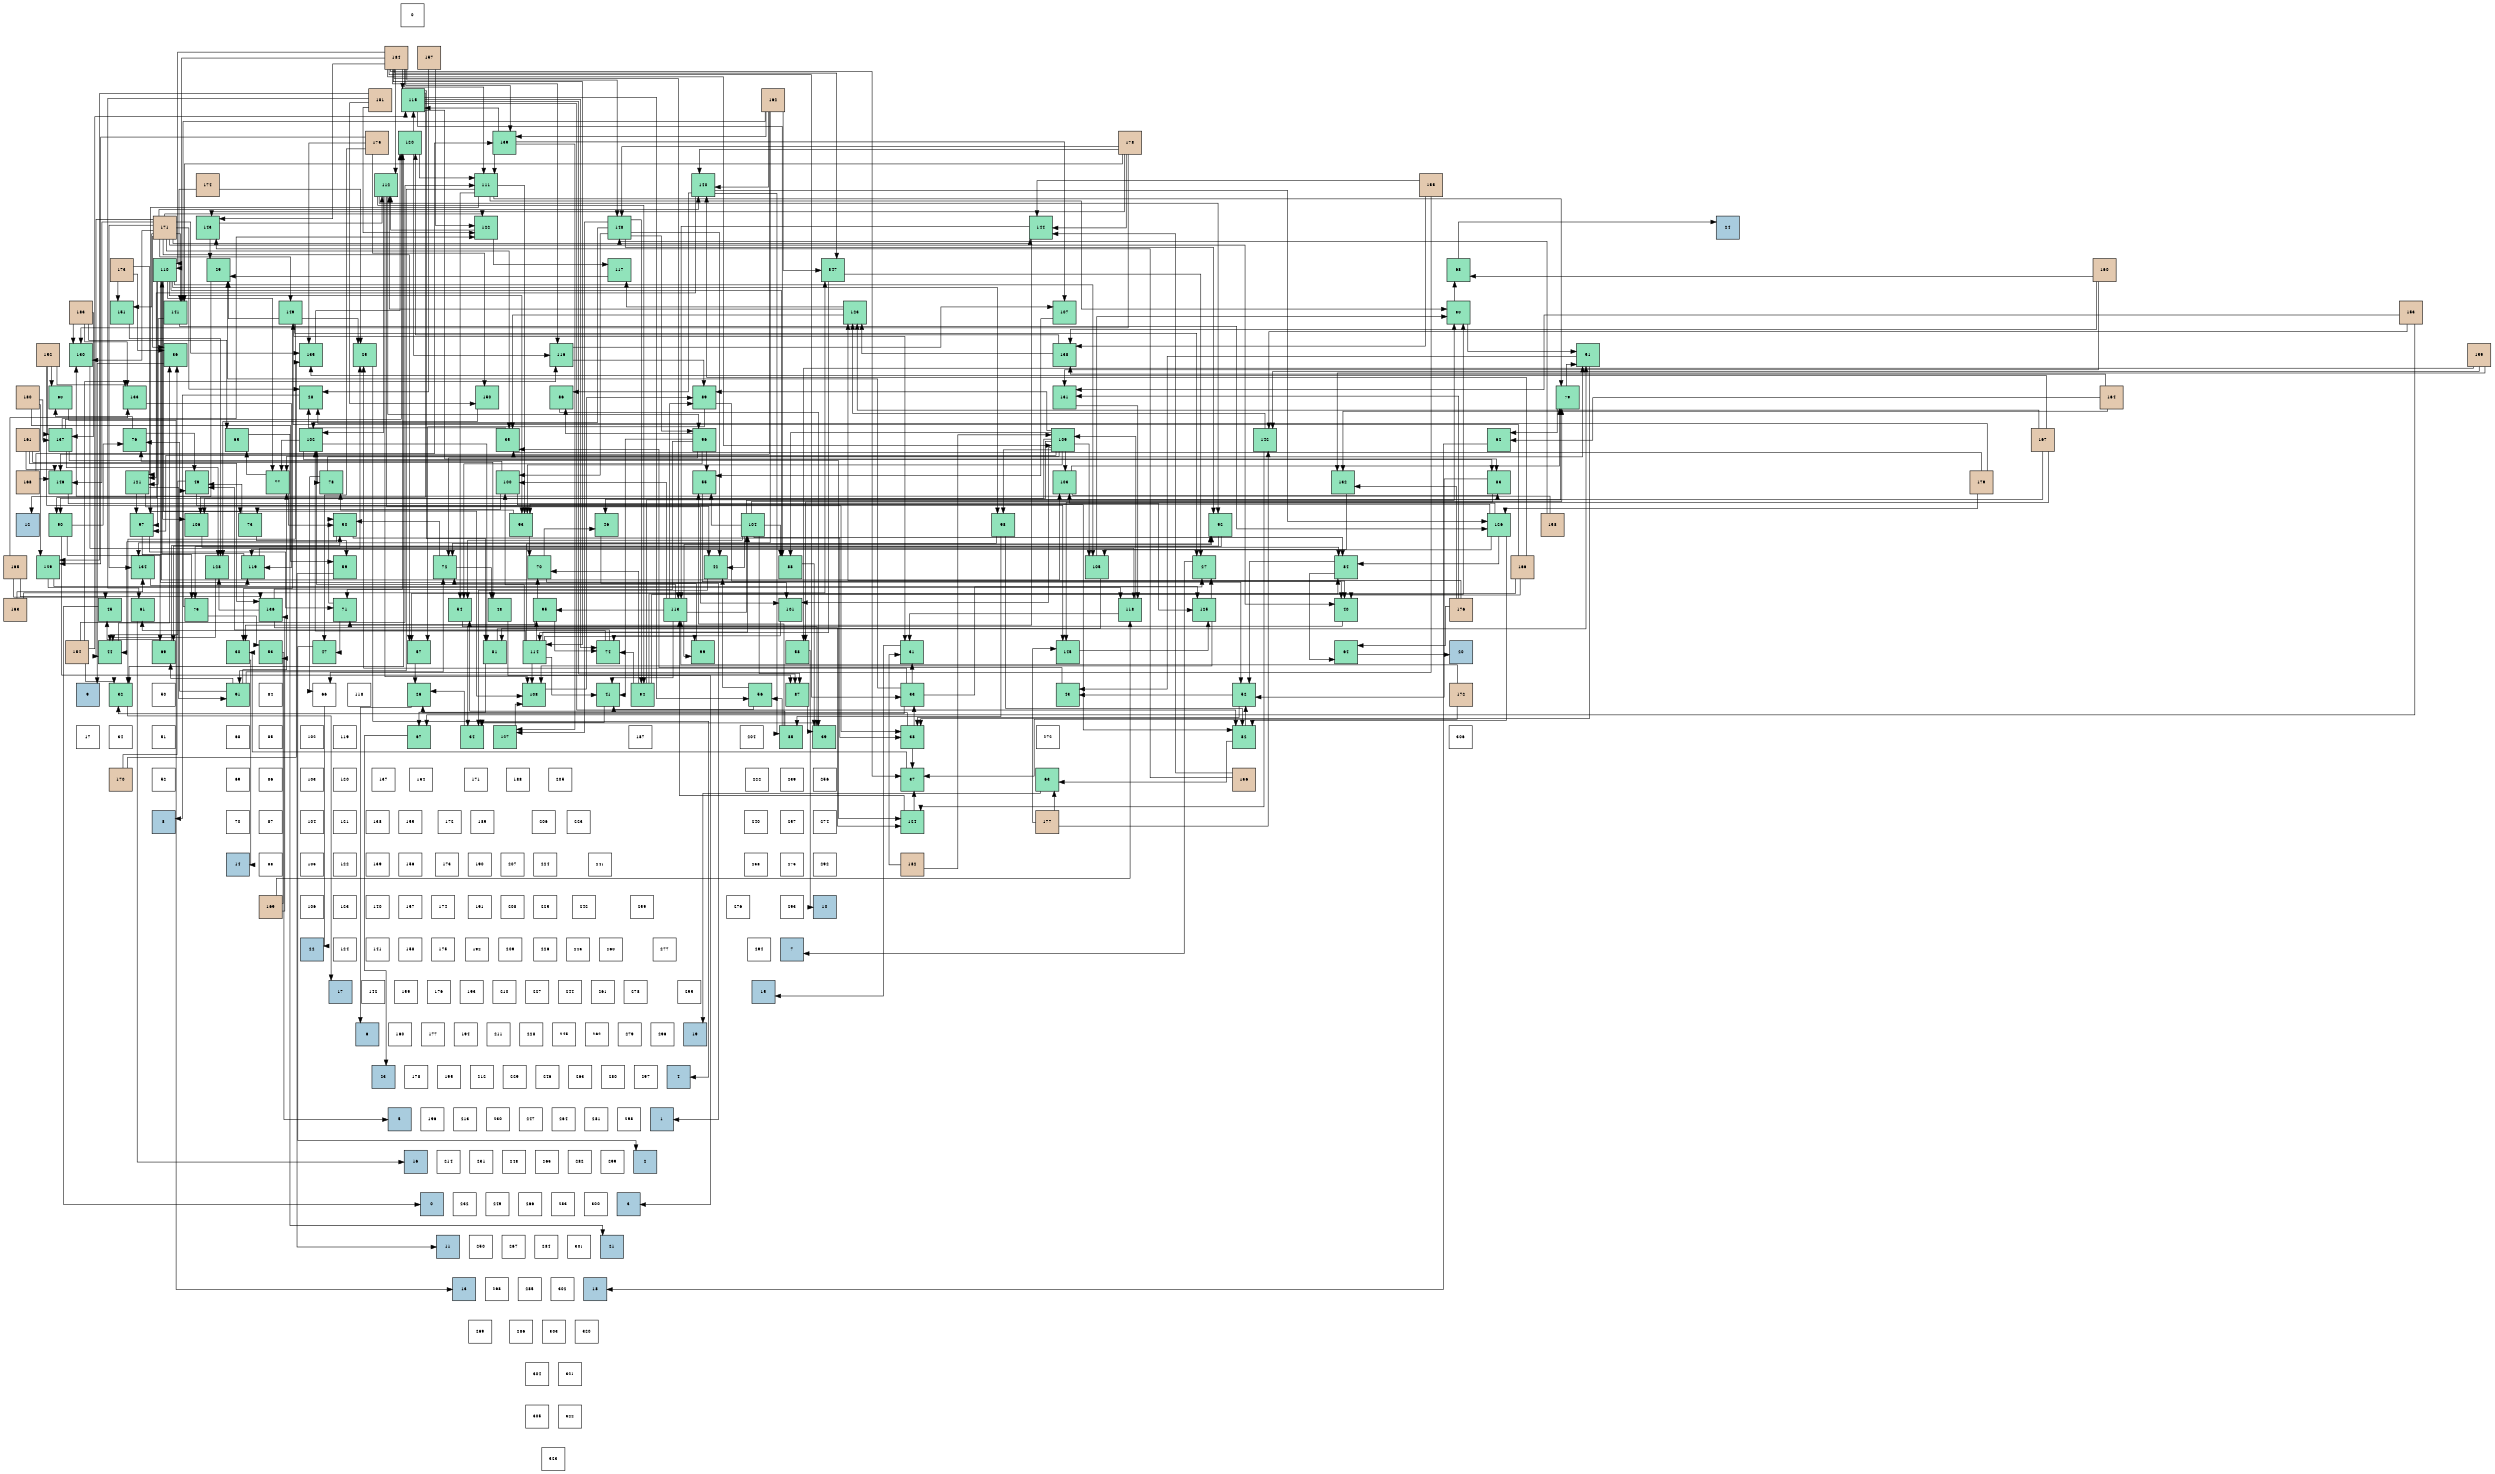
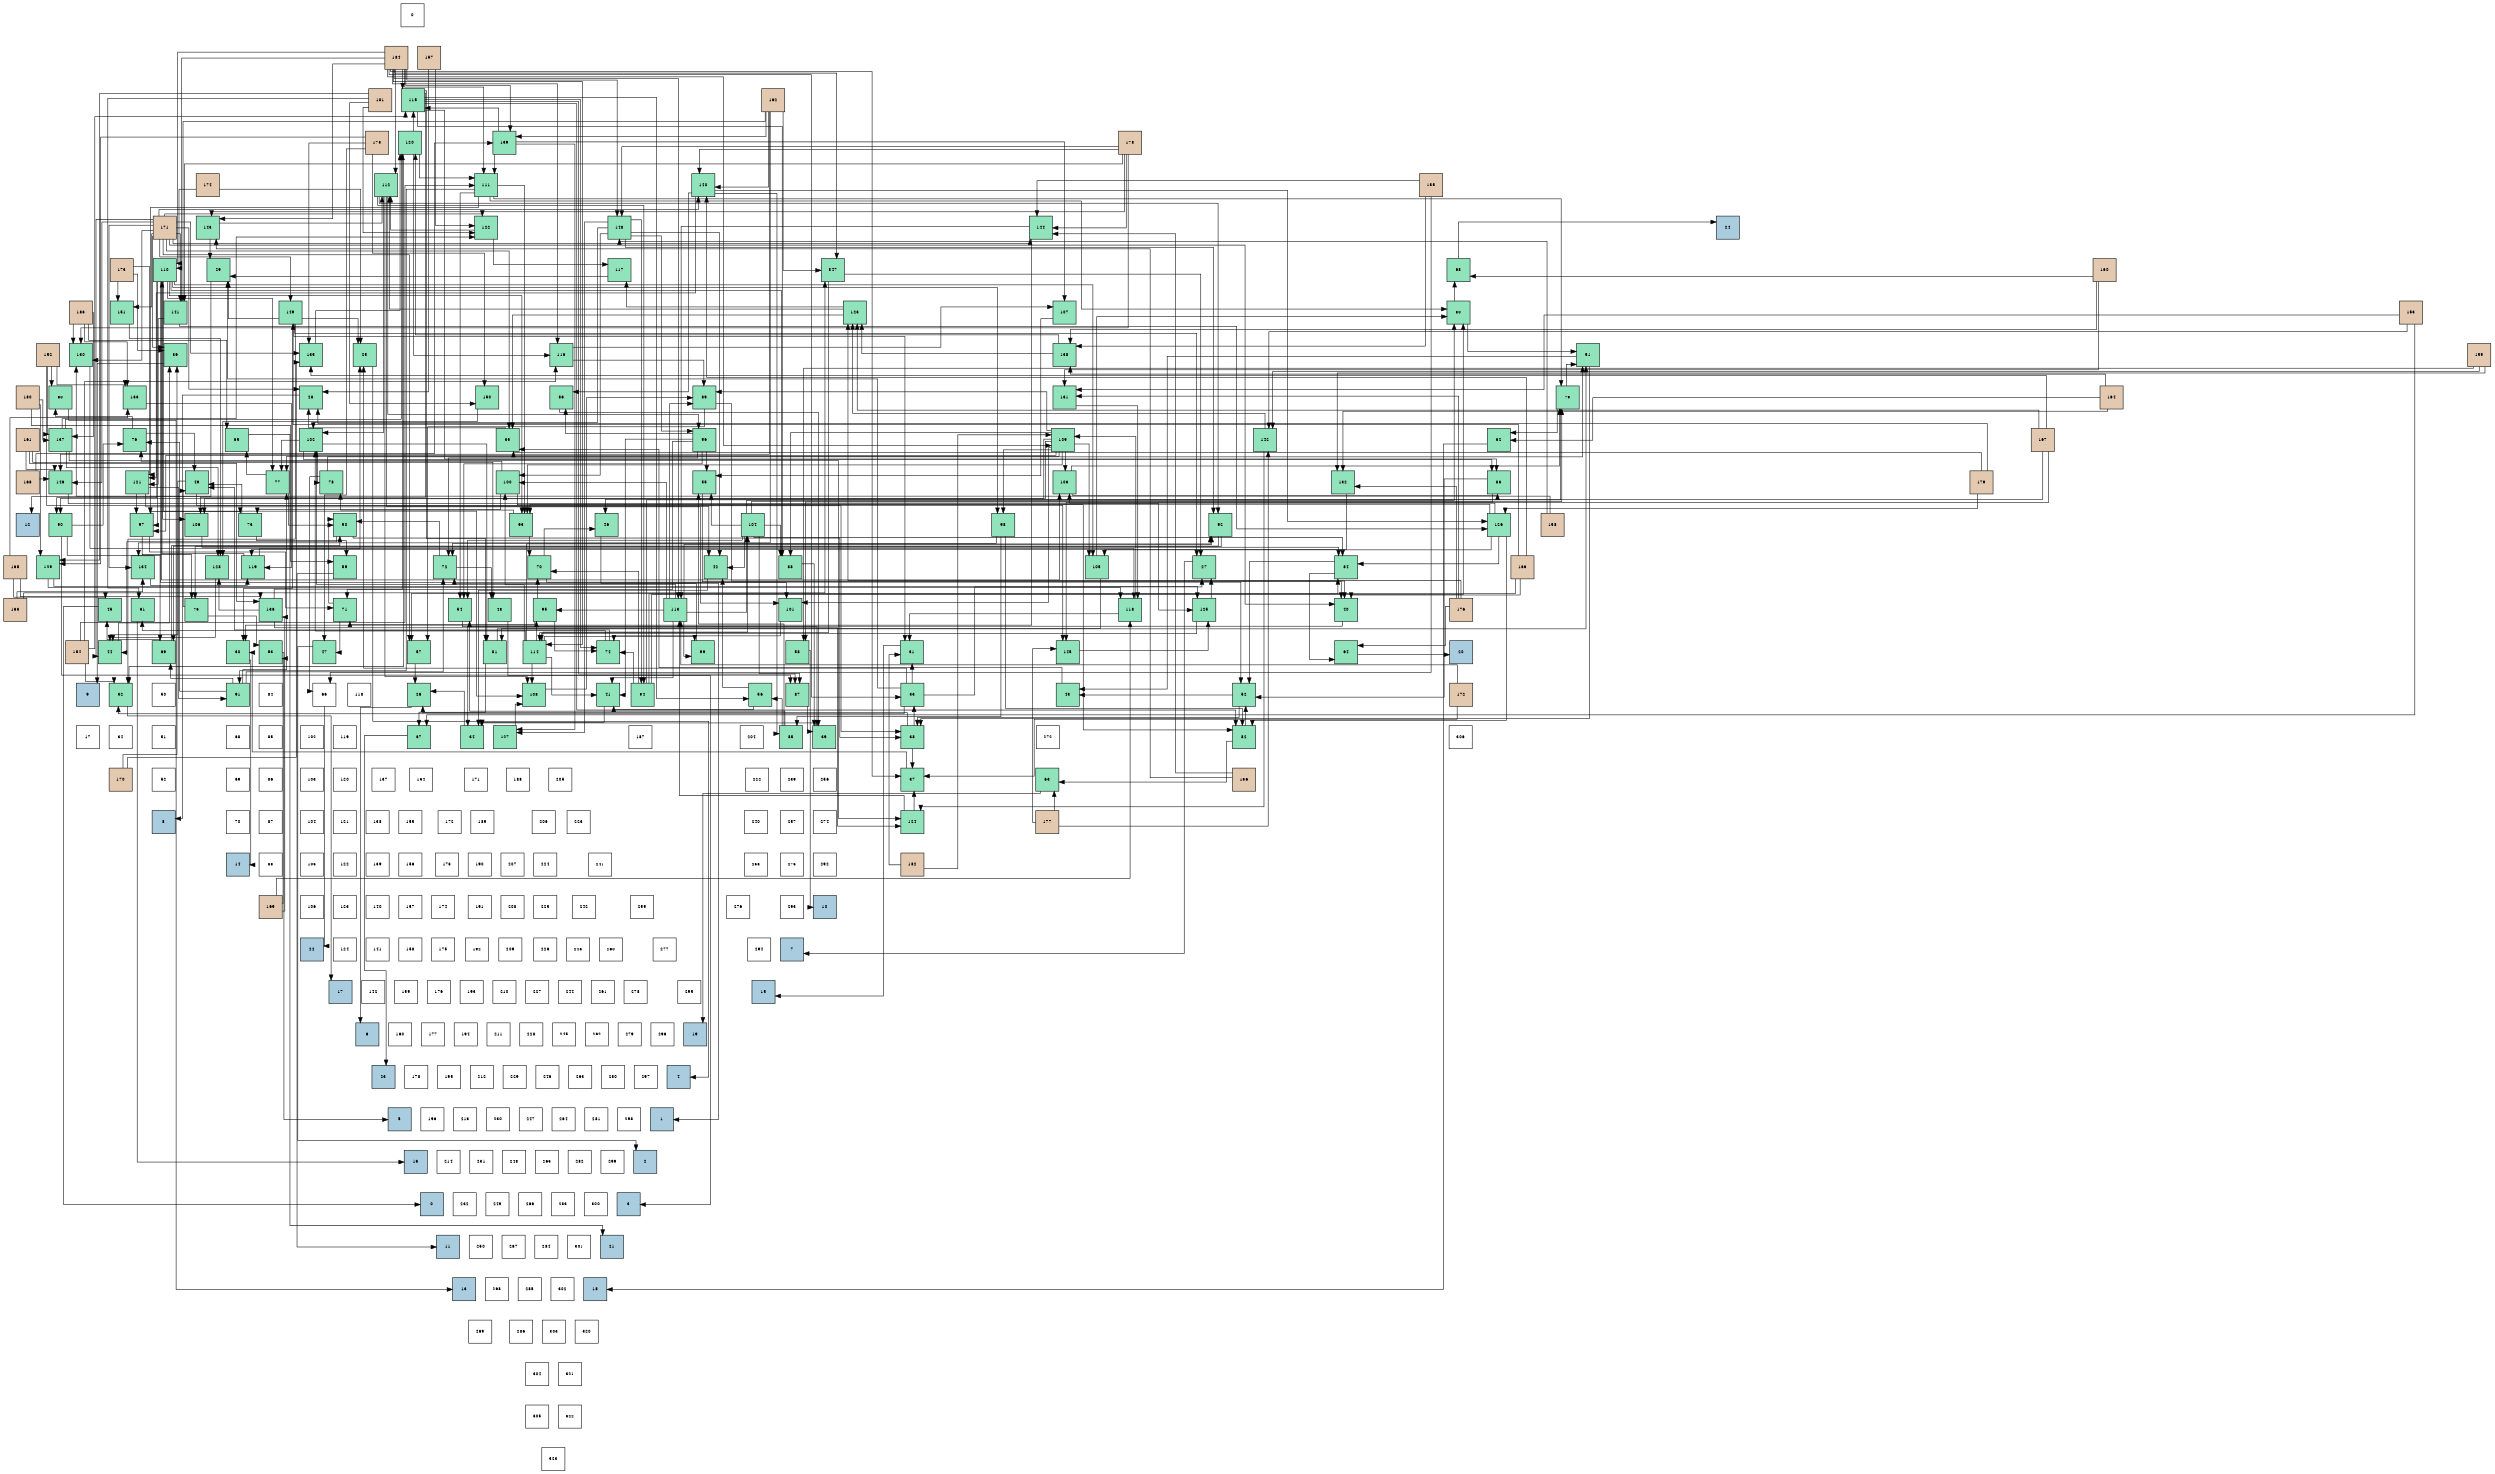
edge "125" -> "108": now "125" -> "114"
